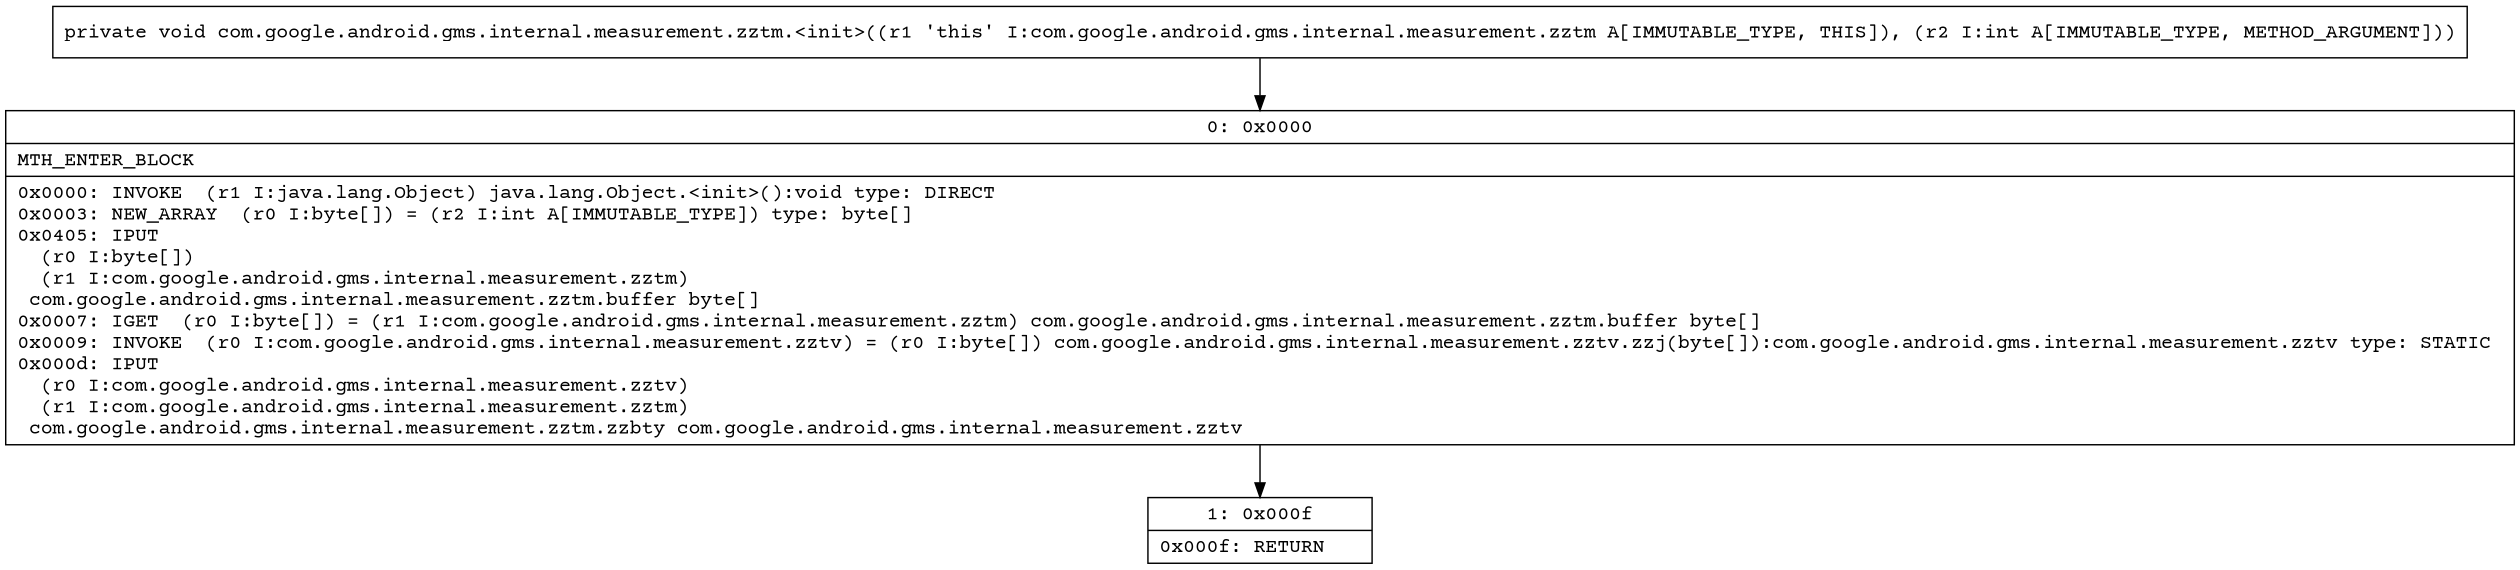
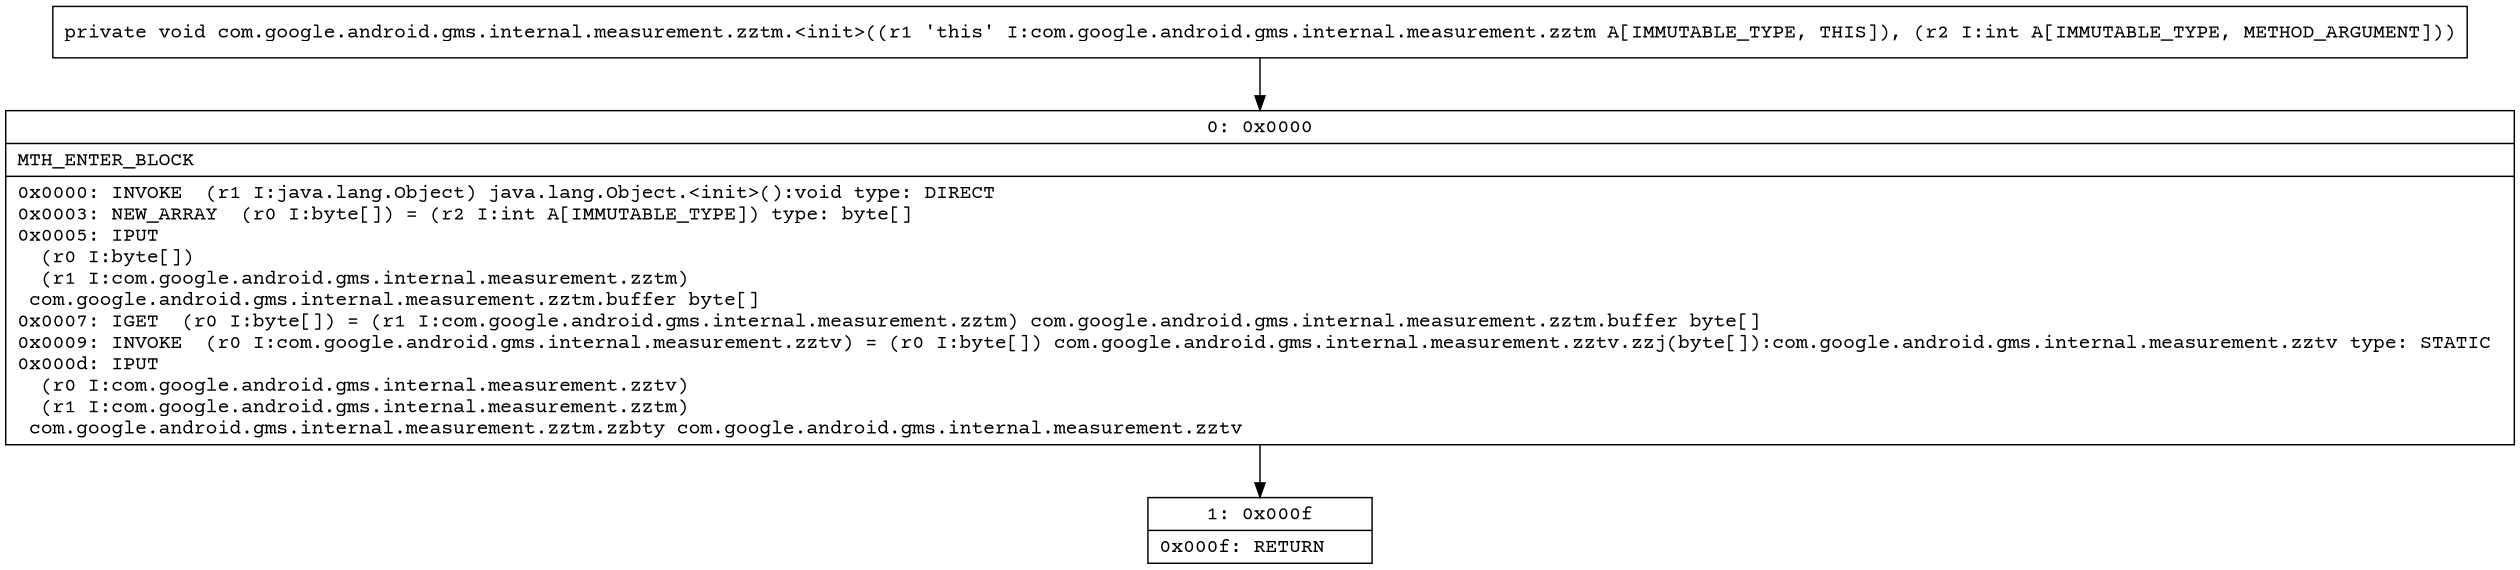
node "0: 0x0000": text "0x0405: IPUT" -> "0x0005: IPUT"
